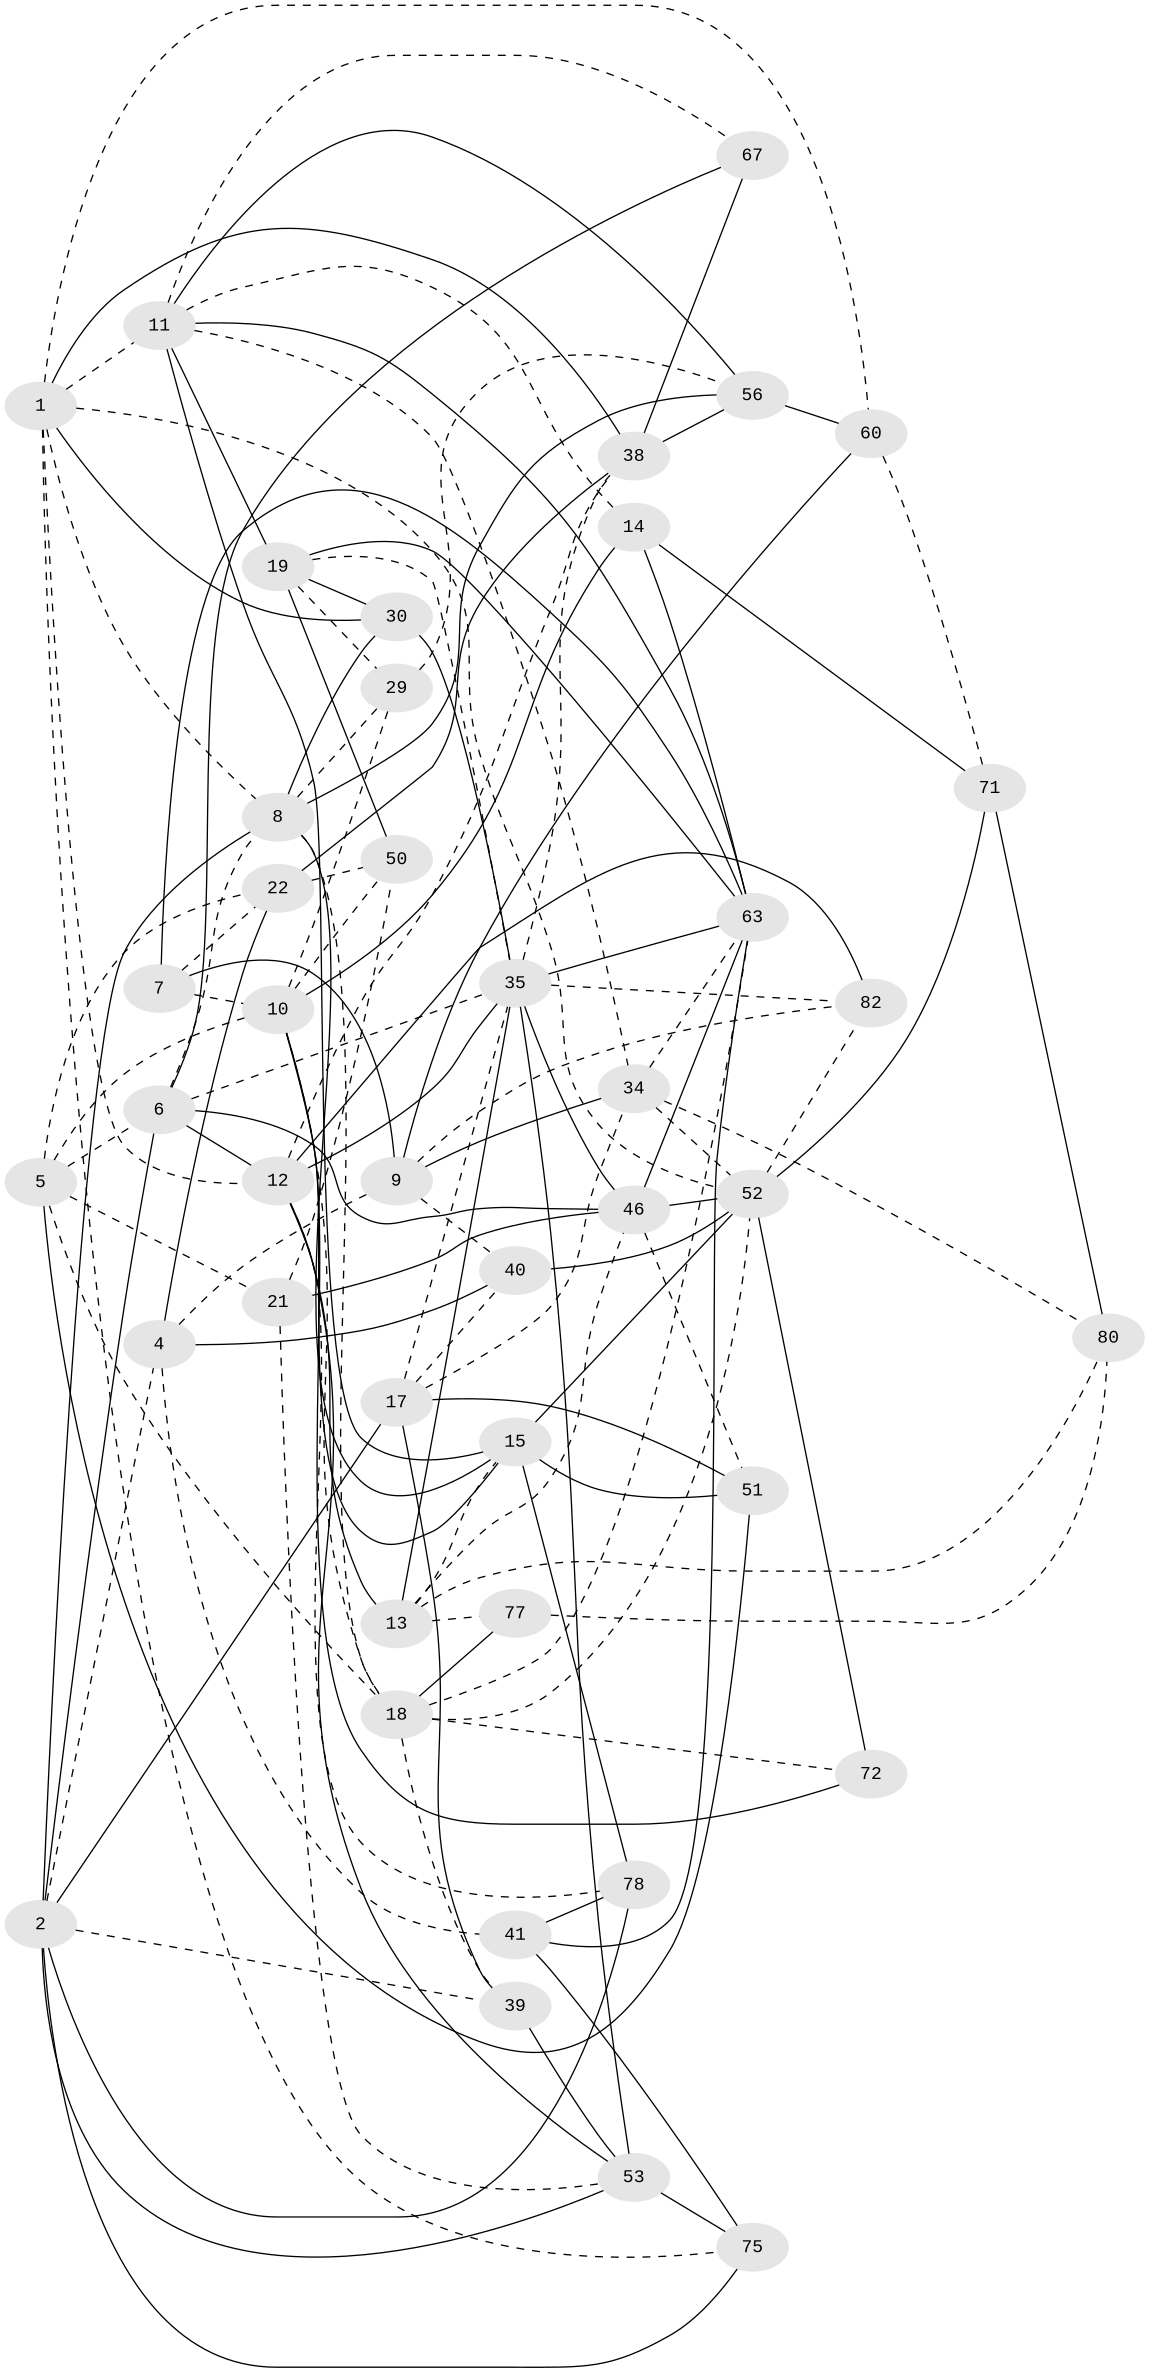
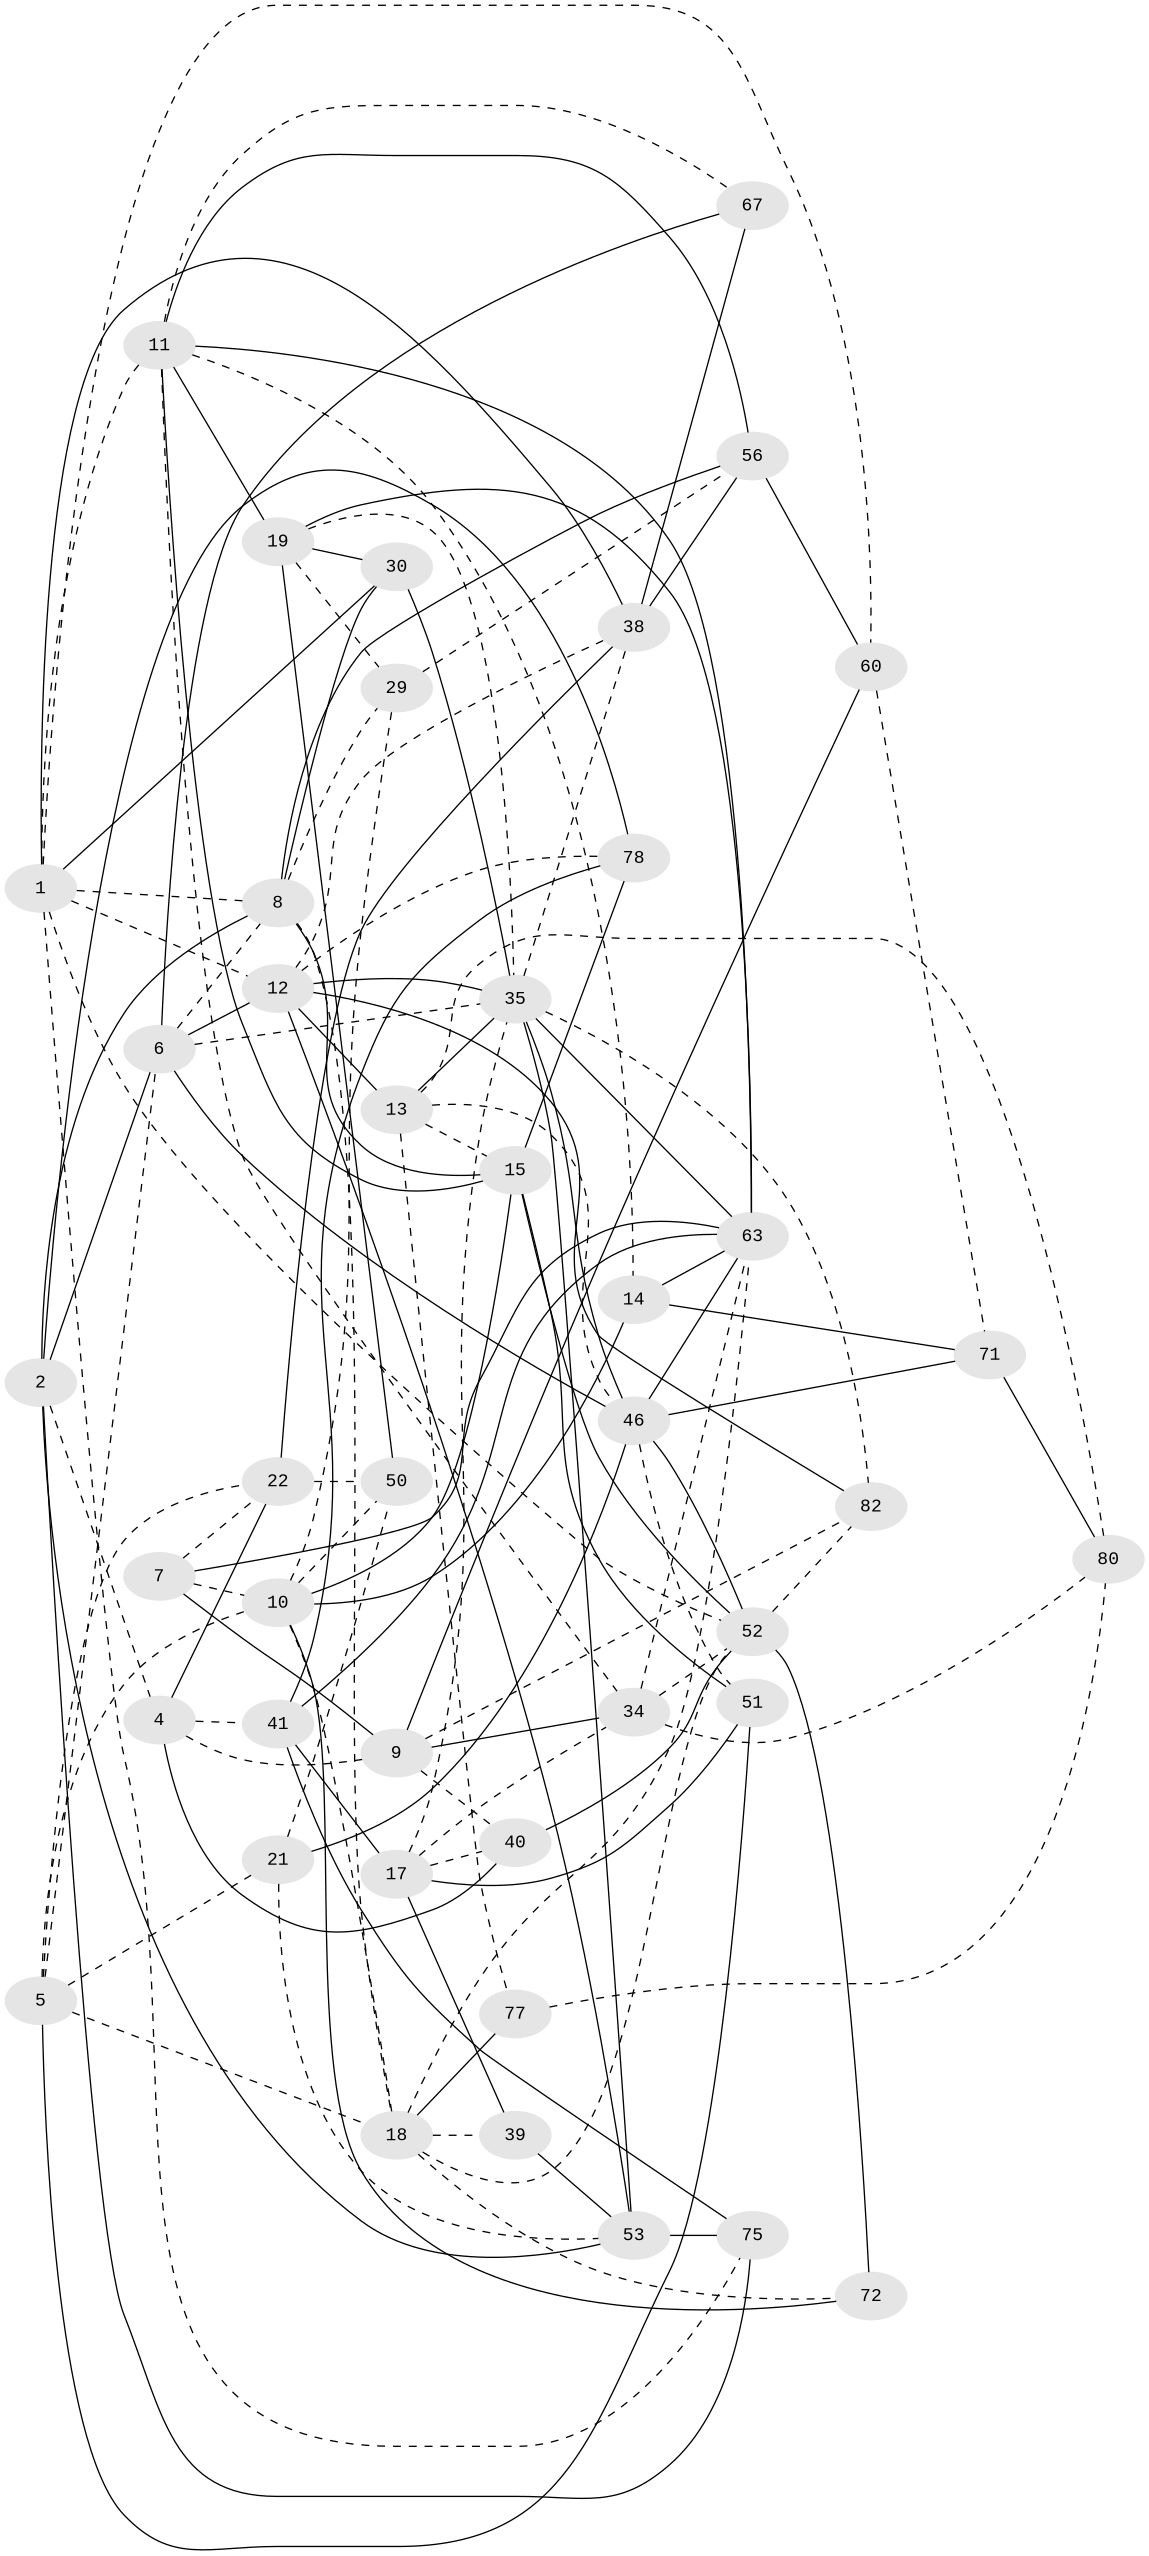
edge "71" -- "52": now "71" -- "46"
edge "17" -- "2": now "17" -- "41"
edge "2" -- "39": removed
